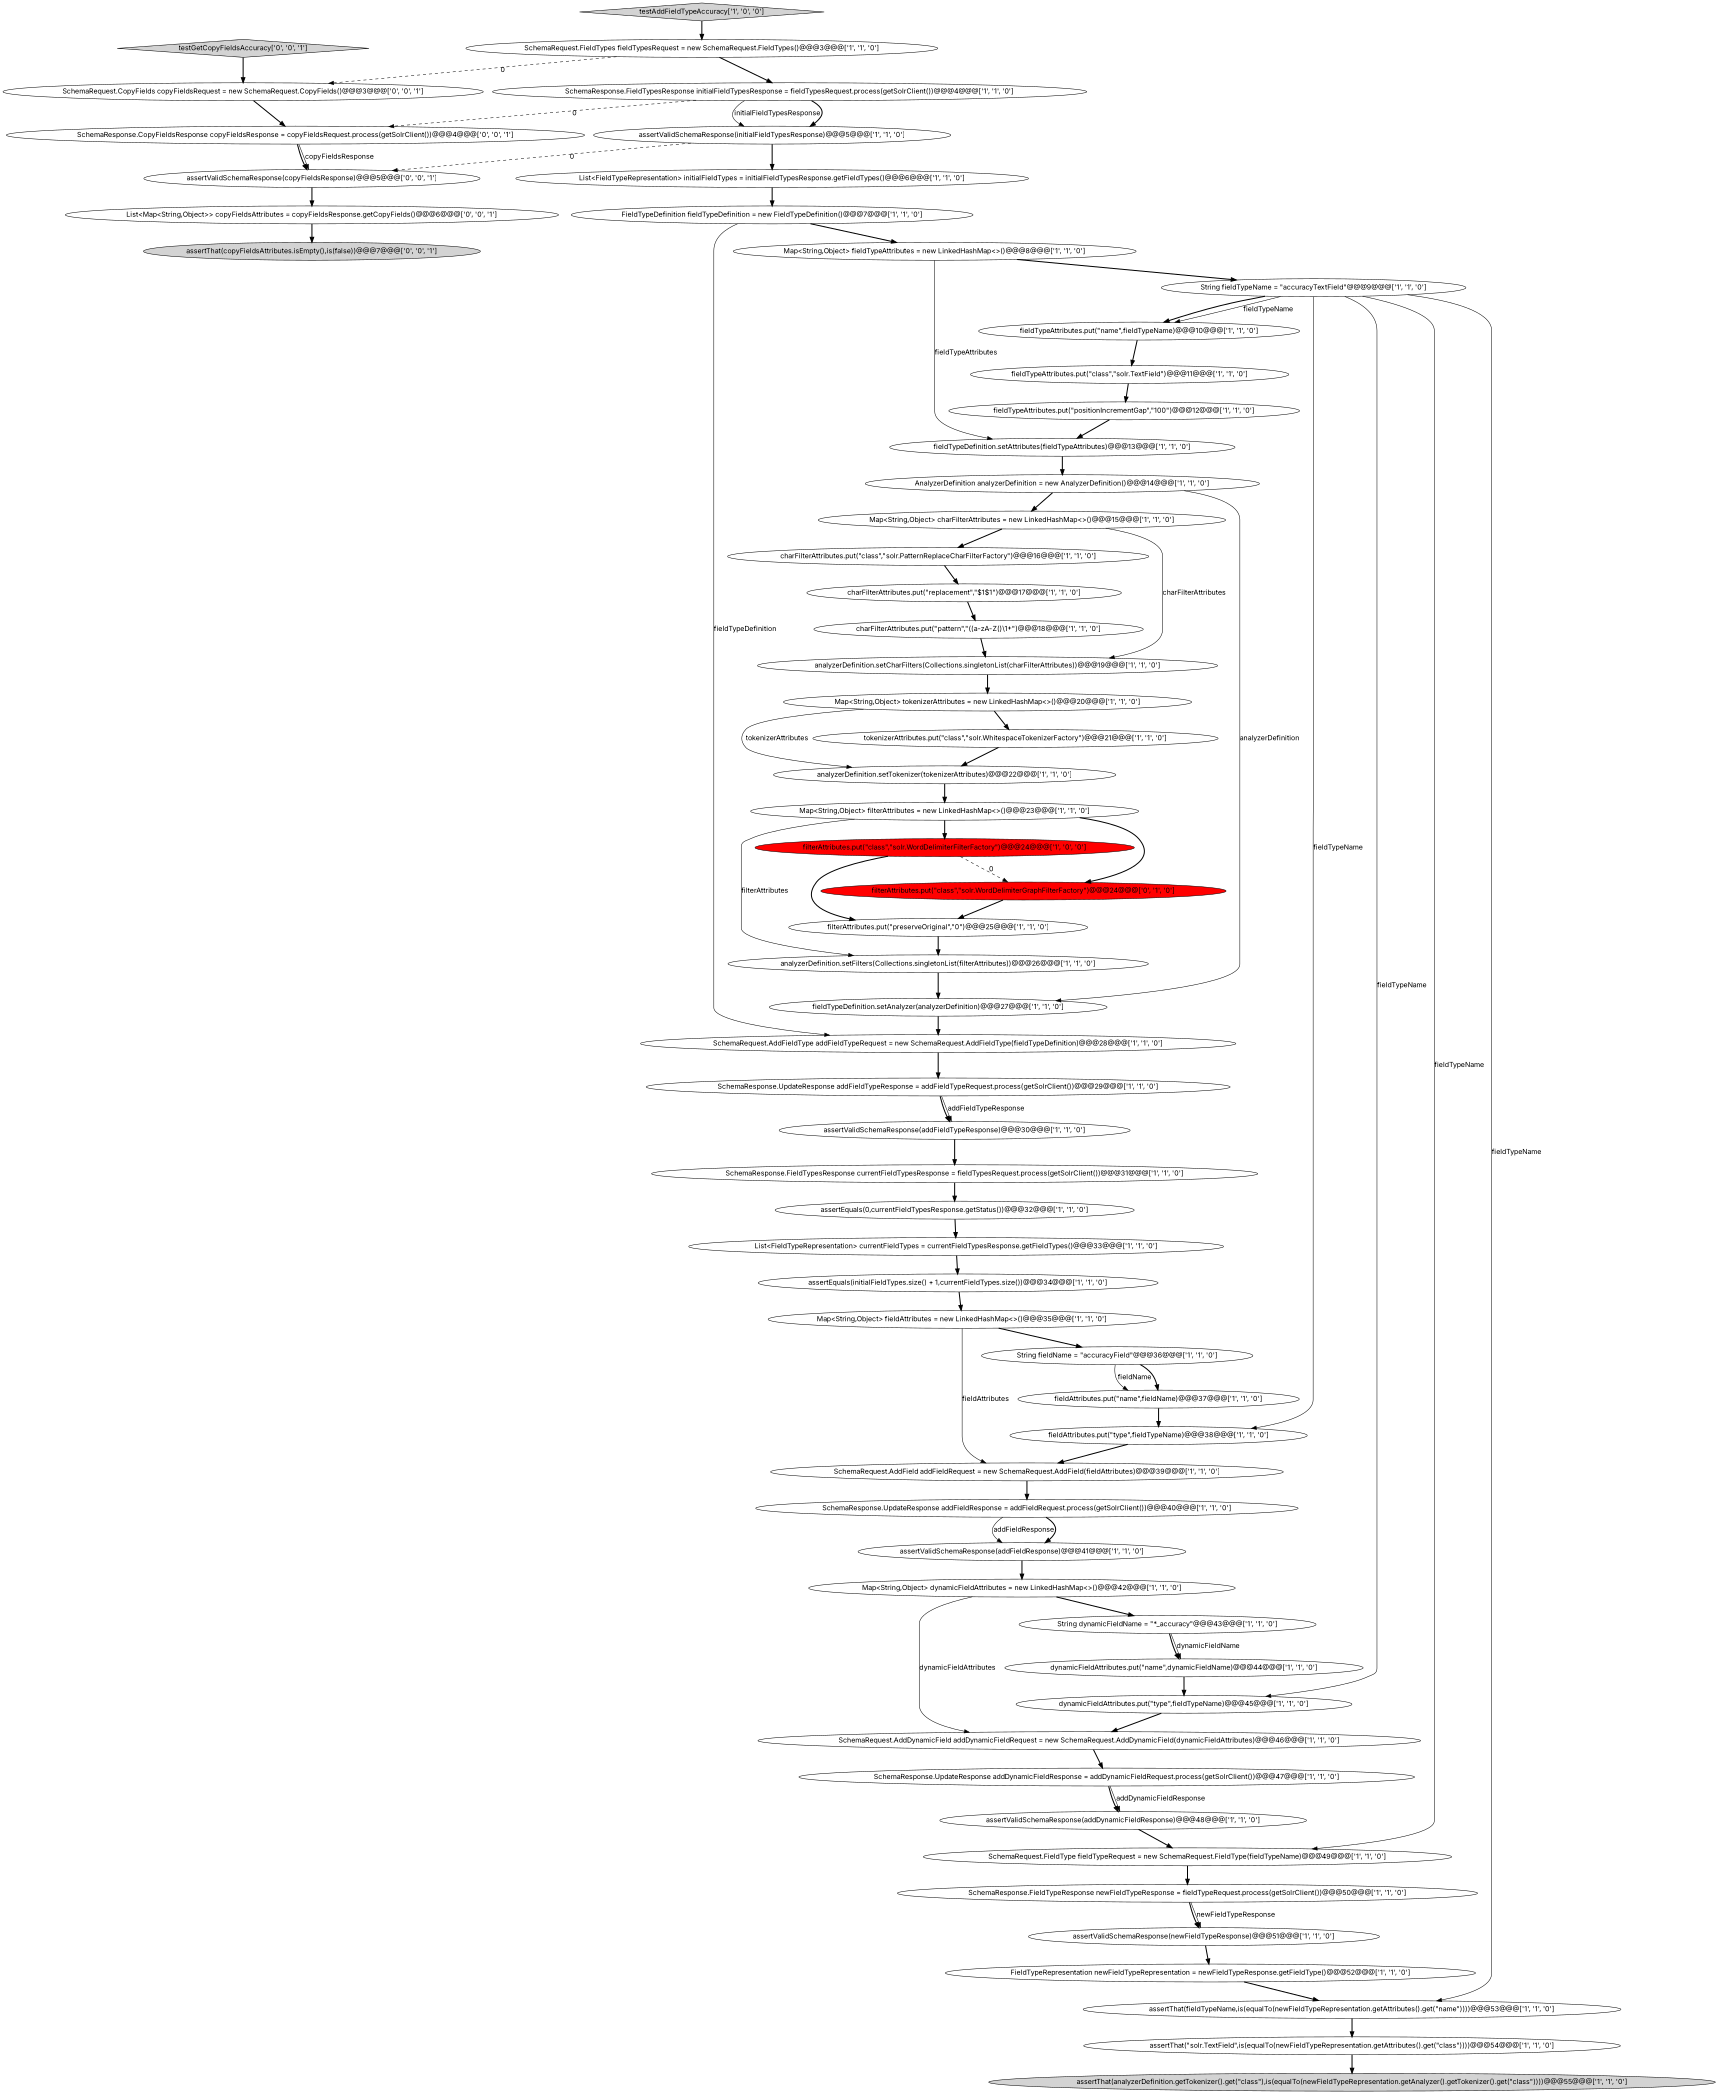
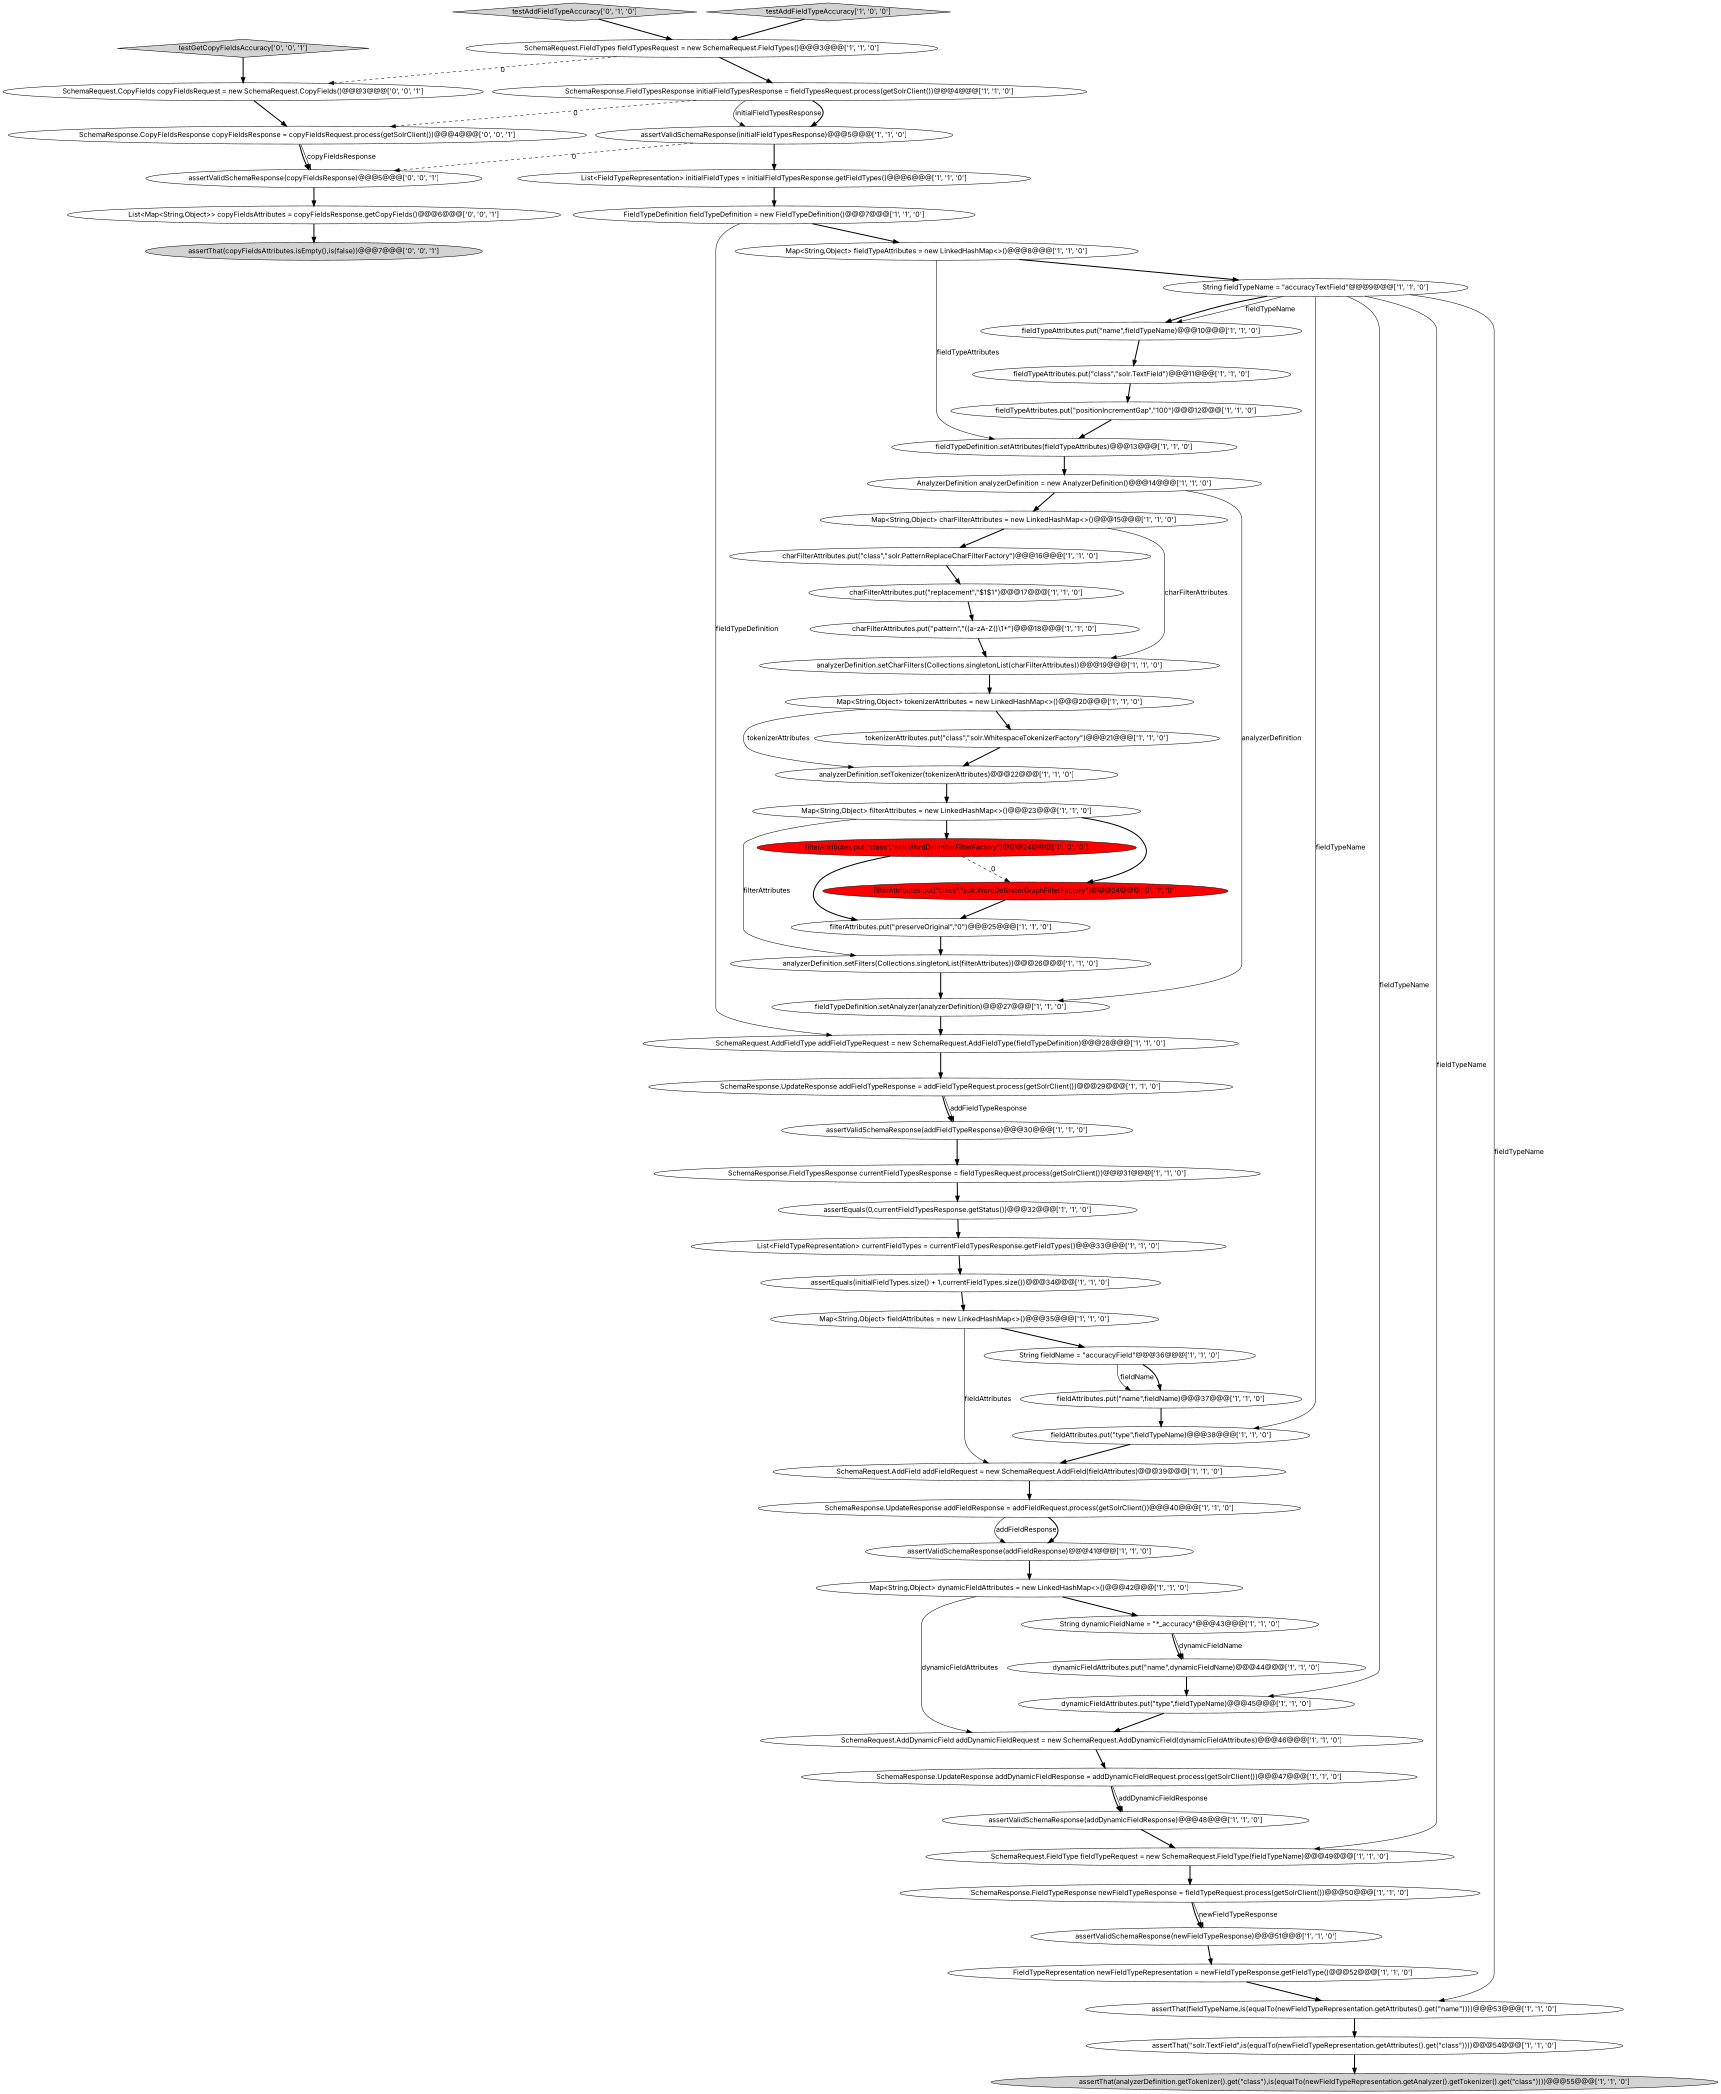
node "testAddFieldTypeAccuracy['0', '1', '0']": added
